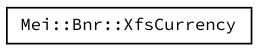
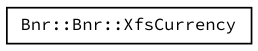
node "Mei::Bnr::XfsCurrency": label "Mei::Bnr::XfsCurrency" -> "Bnr::Bnr::XfsCurrency"
